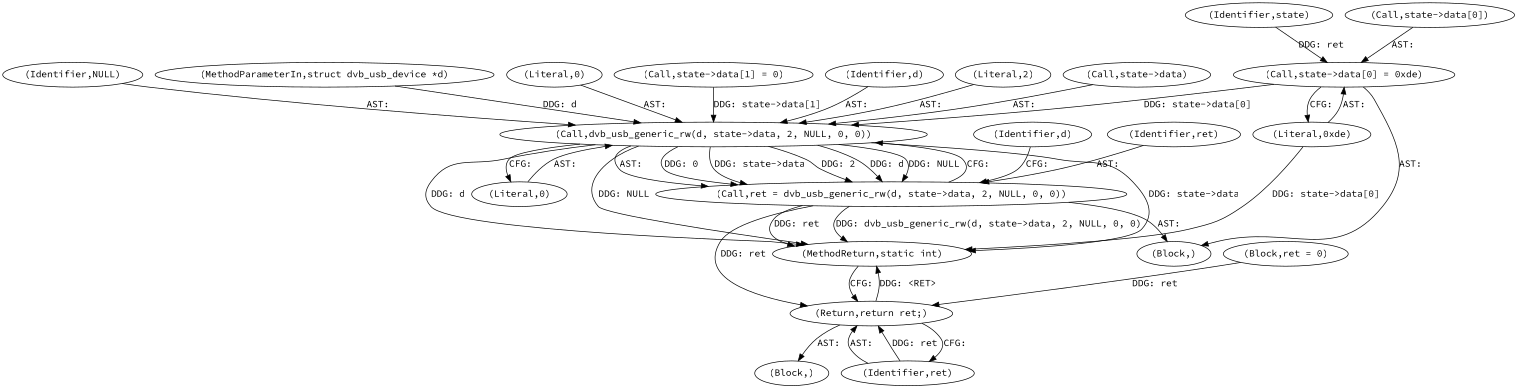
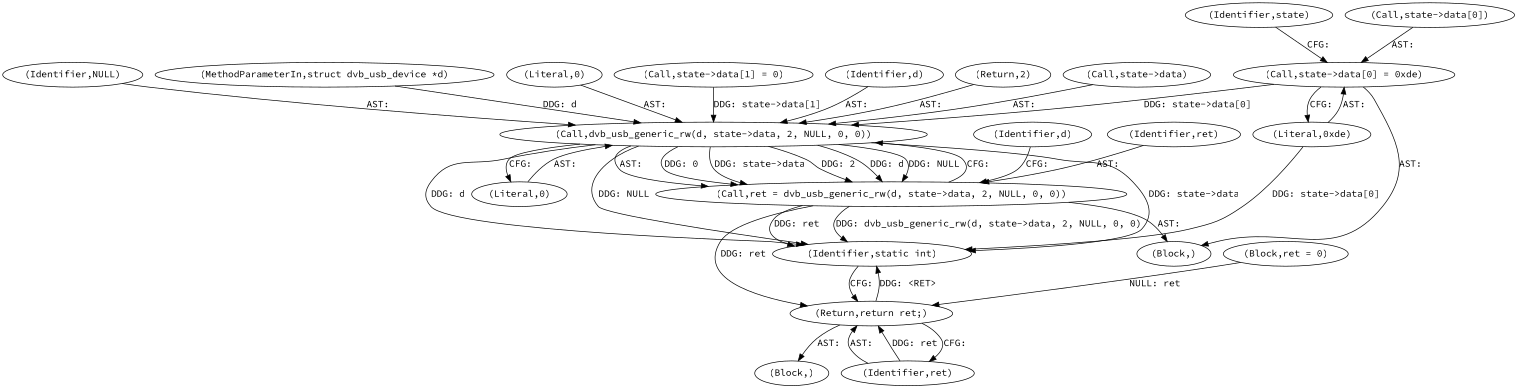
edge "(Identifier,state)" -> "(Call,state->data[0] = 0xde)": label "DDG: ret" -> "CFG: "
node "(Literal,2)": label "(Literal,2)" -> "(Return,2)"
node "(MethodReturn,static int)": label "(MethodReturn,static int)" -> "(Identifier,static int)"
edge "(Block,ret = 0)" -> "(Return,return ret;)": label "DDG: ret" -> "NULL: ret"
